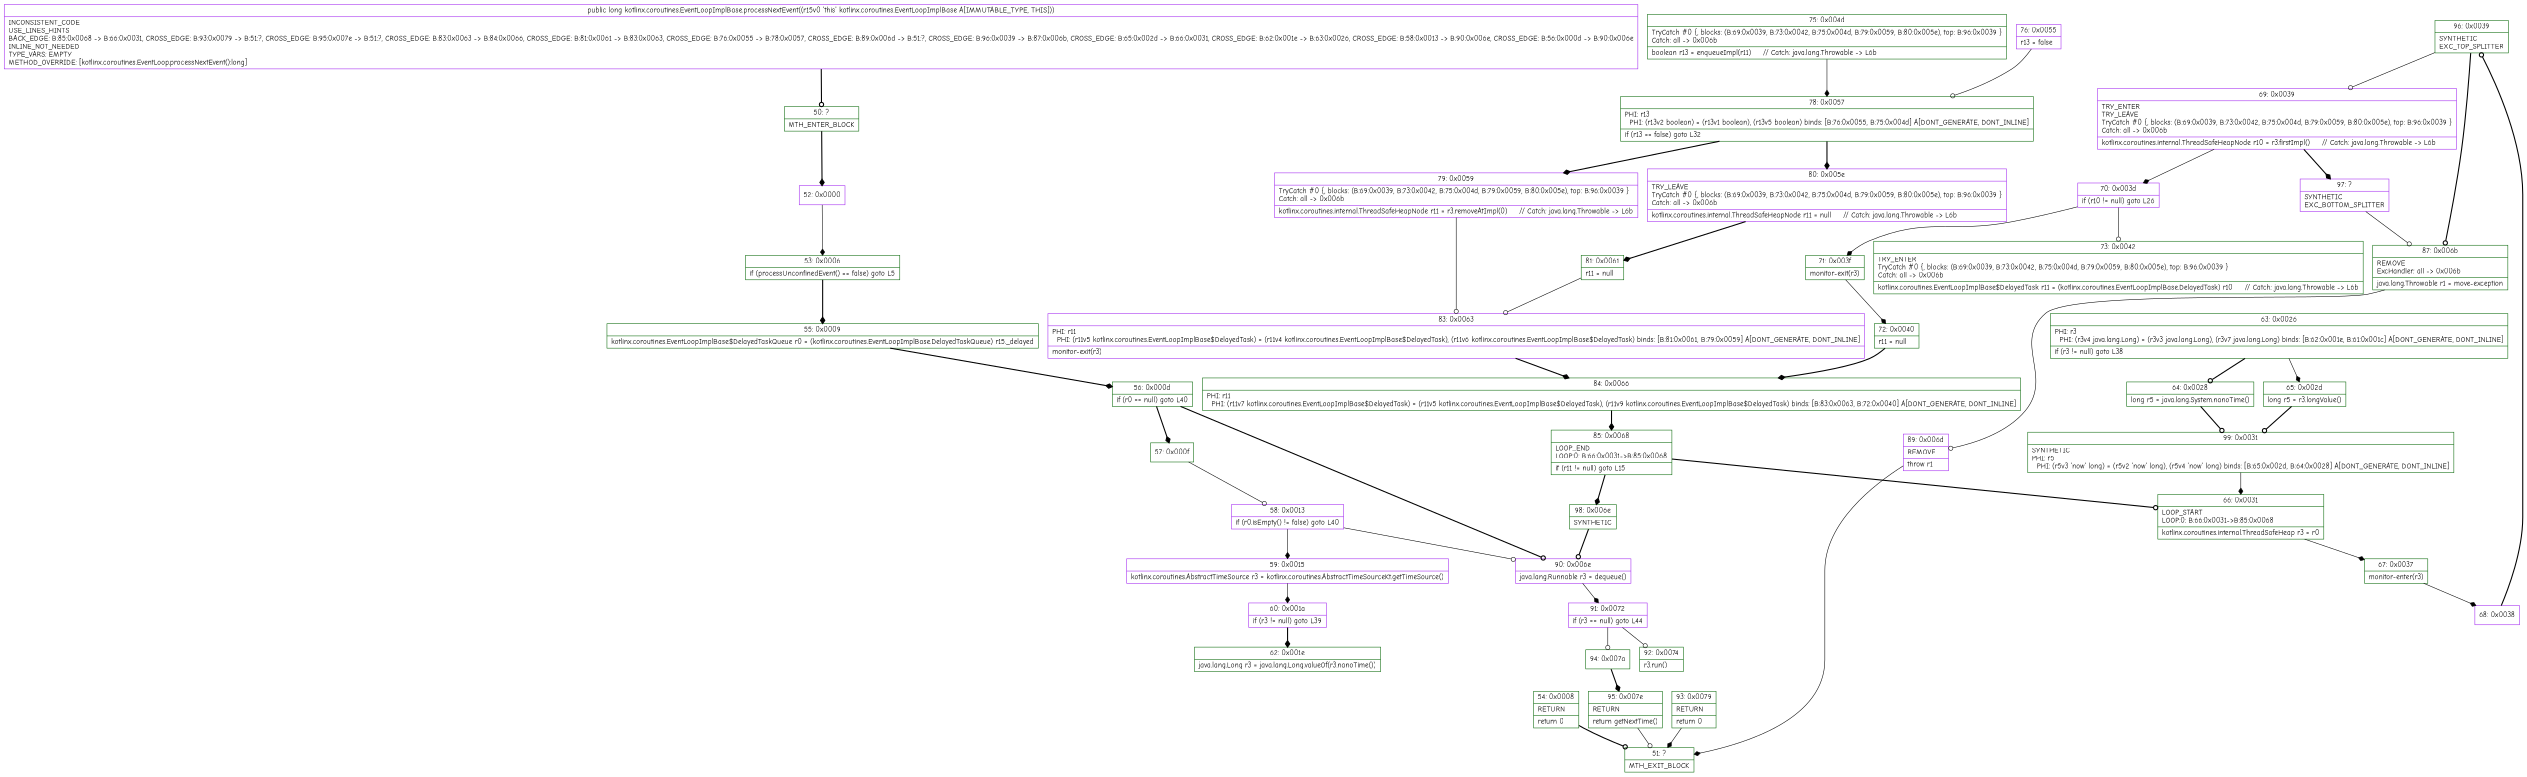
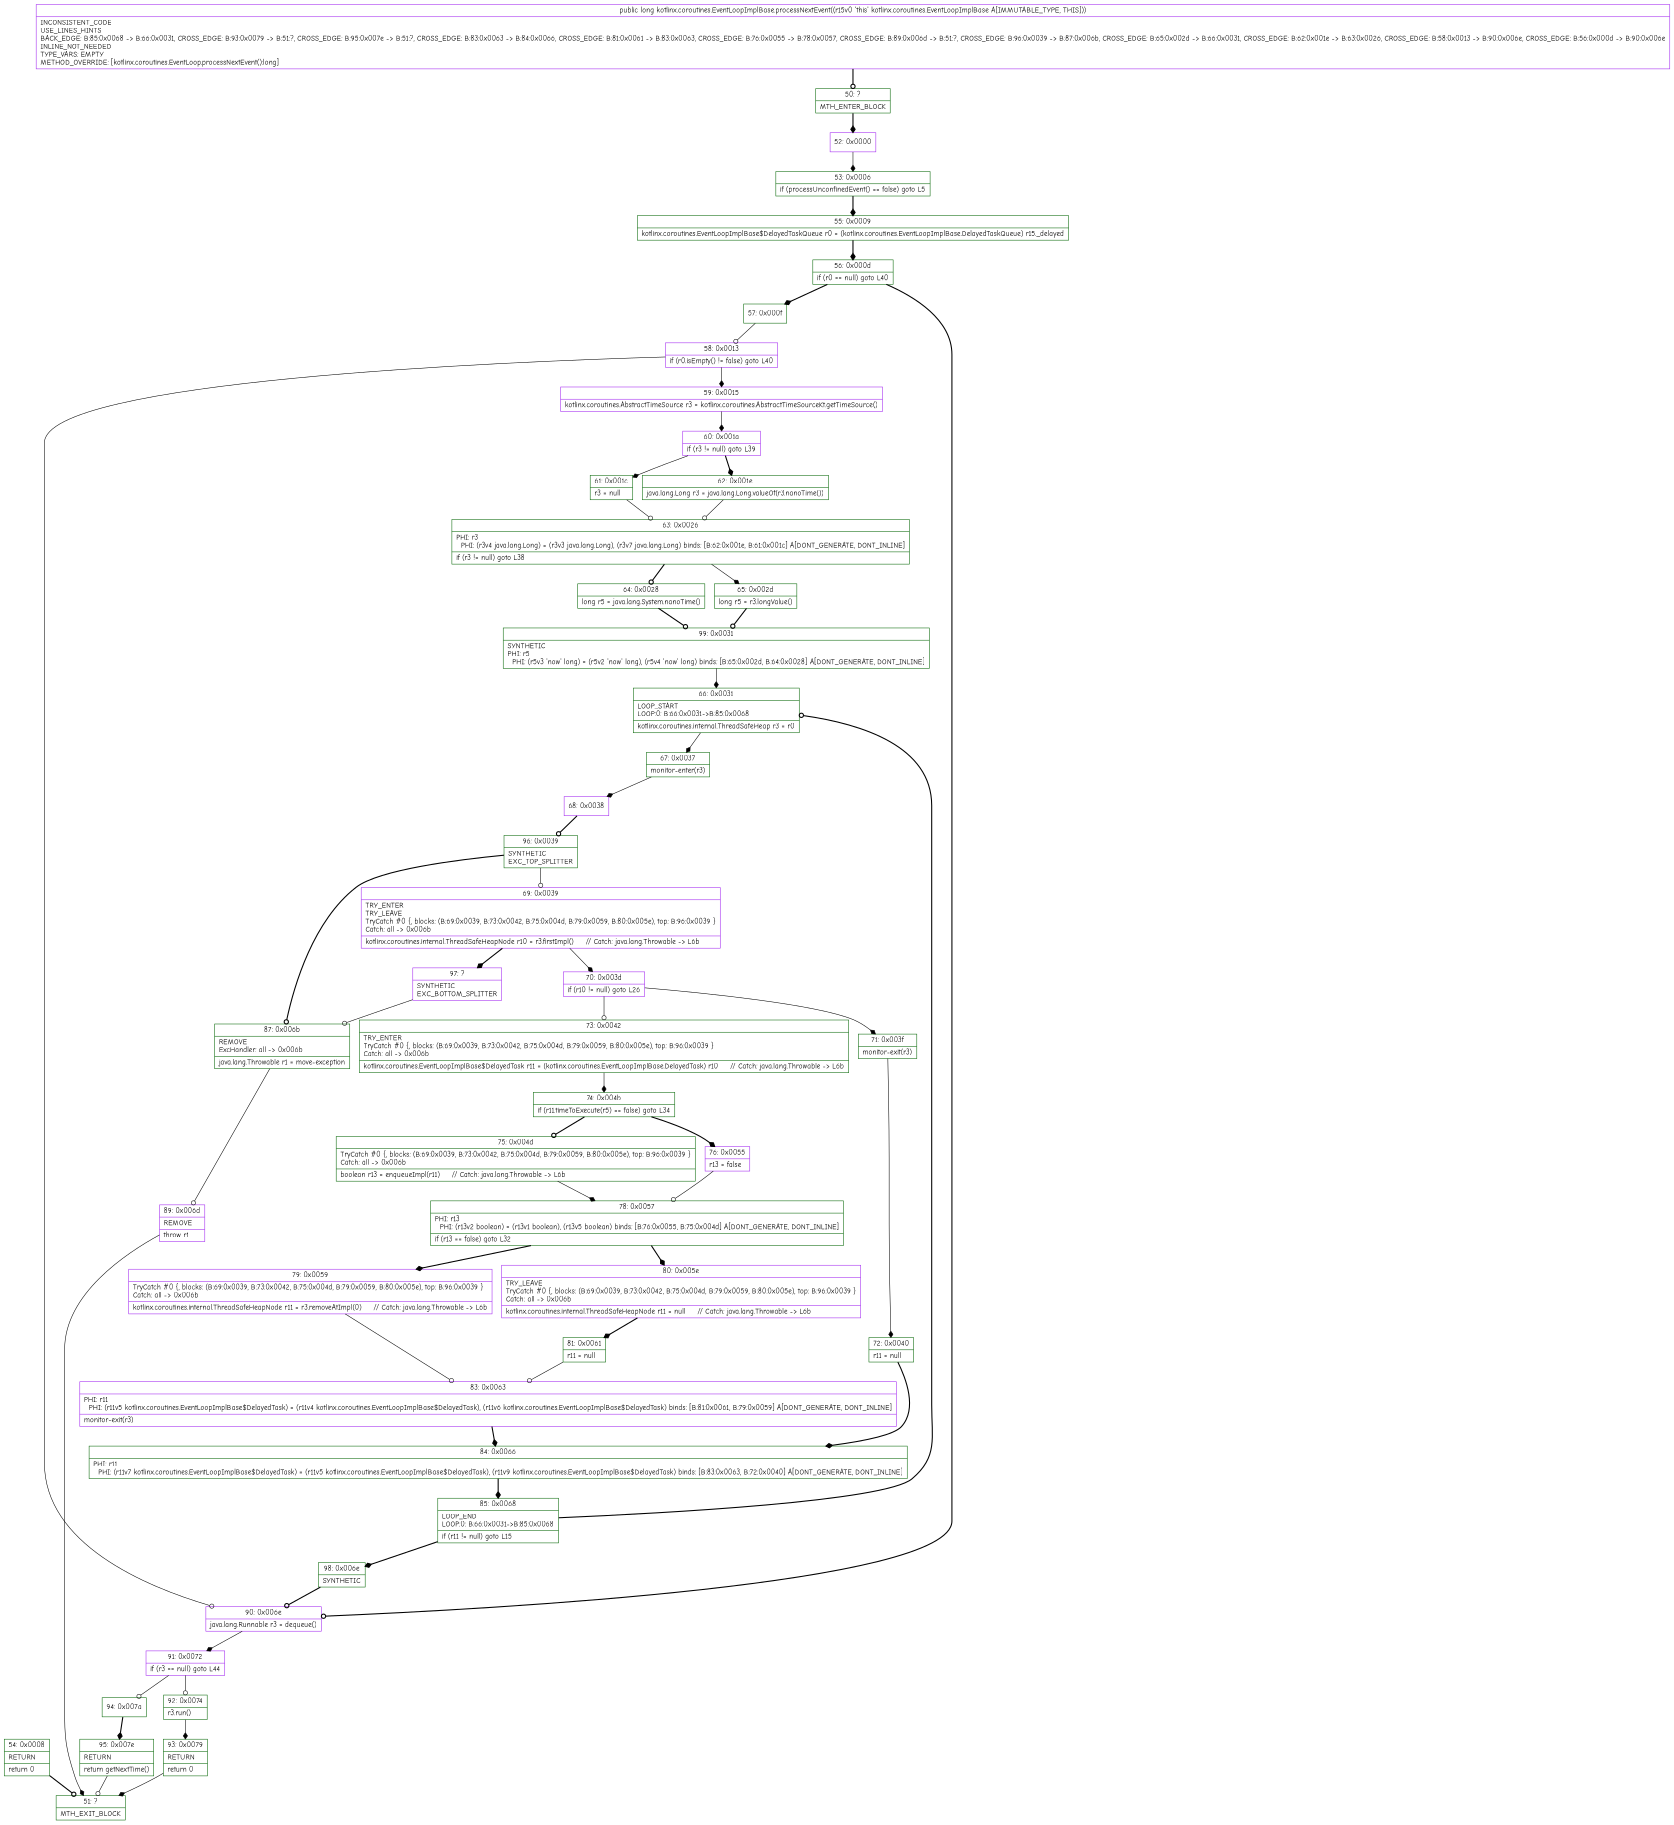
node "61: 0x001c": added
edge "62: 0x001e" -> "63: 0x0026": added
node "74: 0x004b": added
edge "92: 0x0074" -> "93: 0x0079": added
